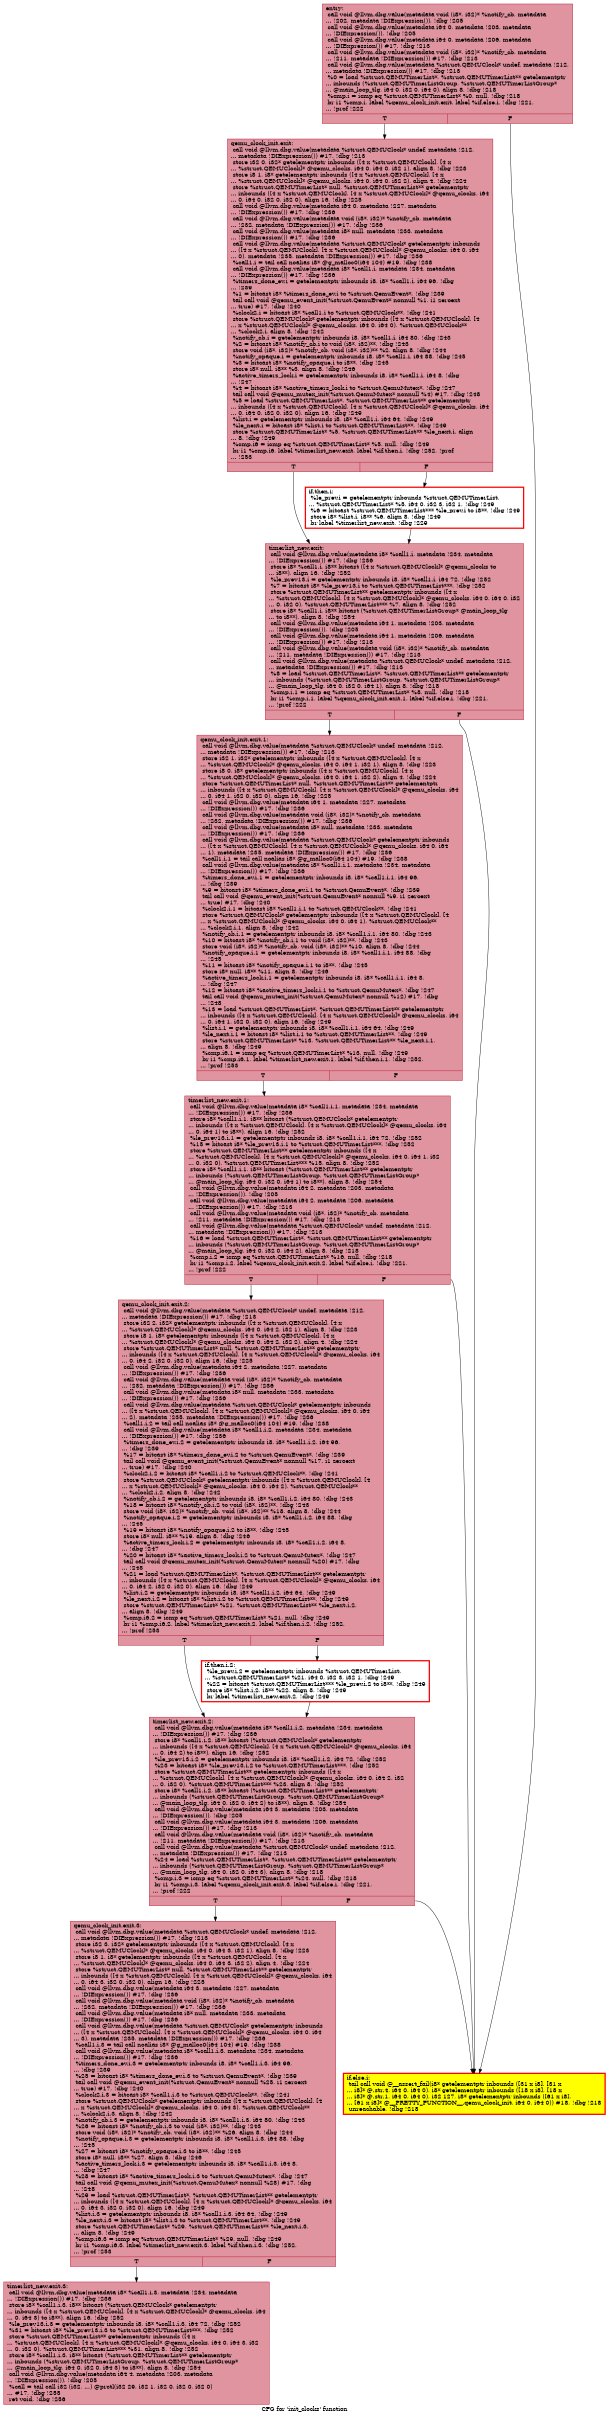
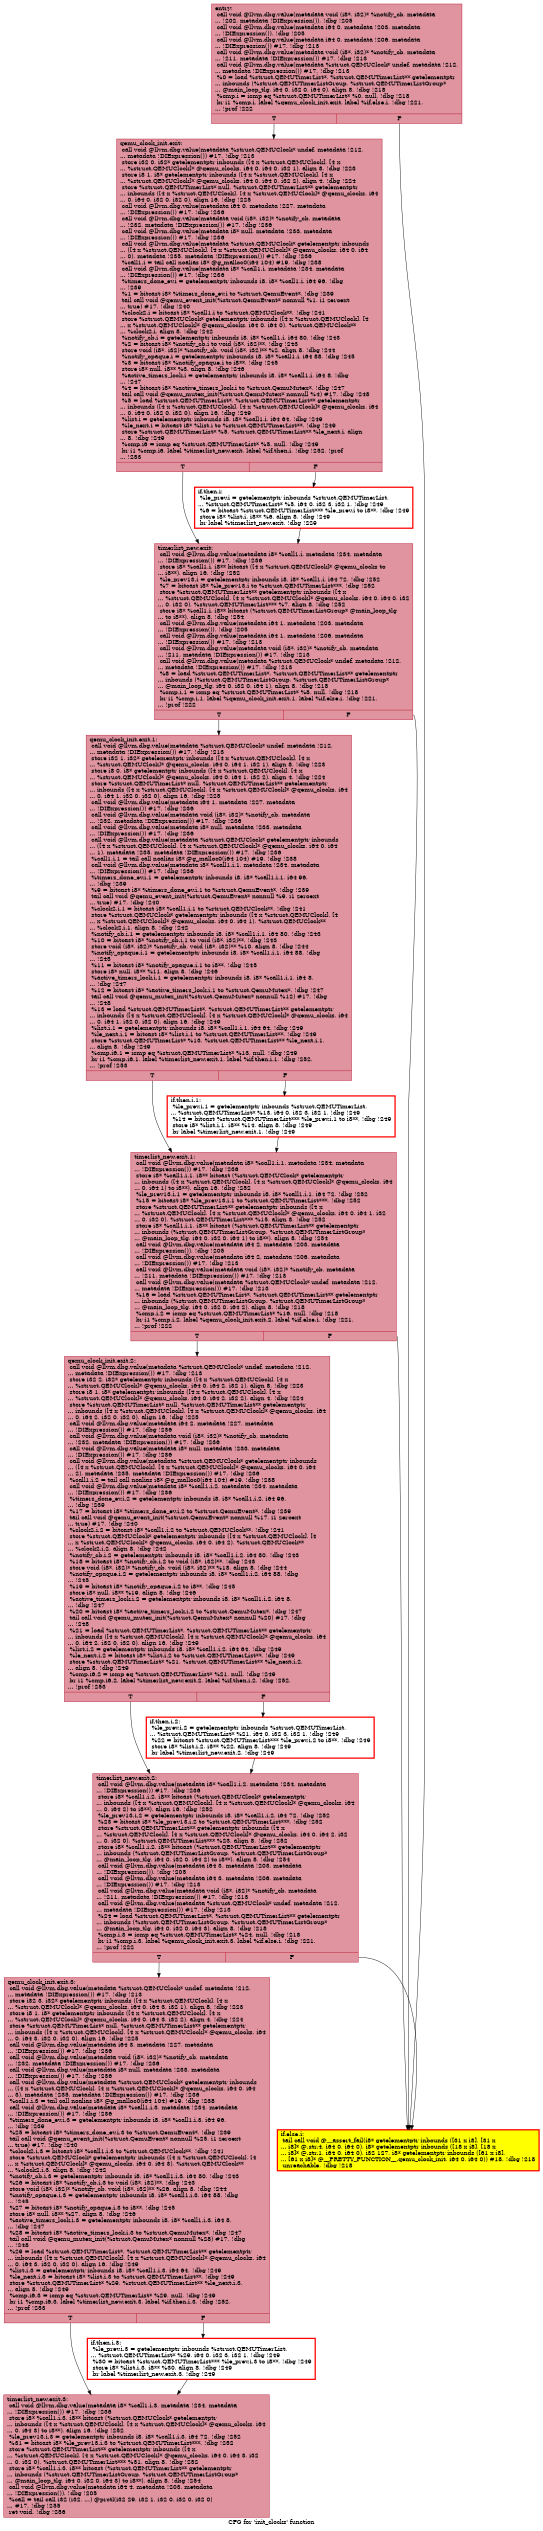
node "if.then.i.1:": added
node "if.then.i.3:": added
